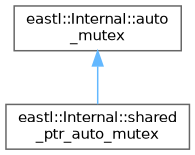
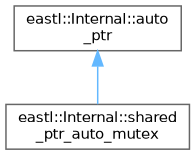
node "eastl::Internal::auto _mutex": label "eastl::Internal::auto _mutex" -> "eastl::Internal::auto _ptr"
